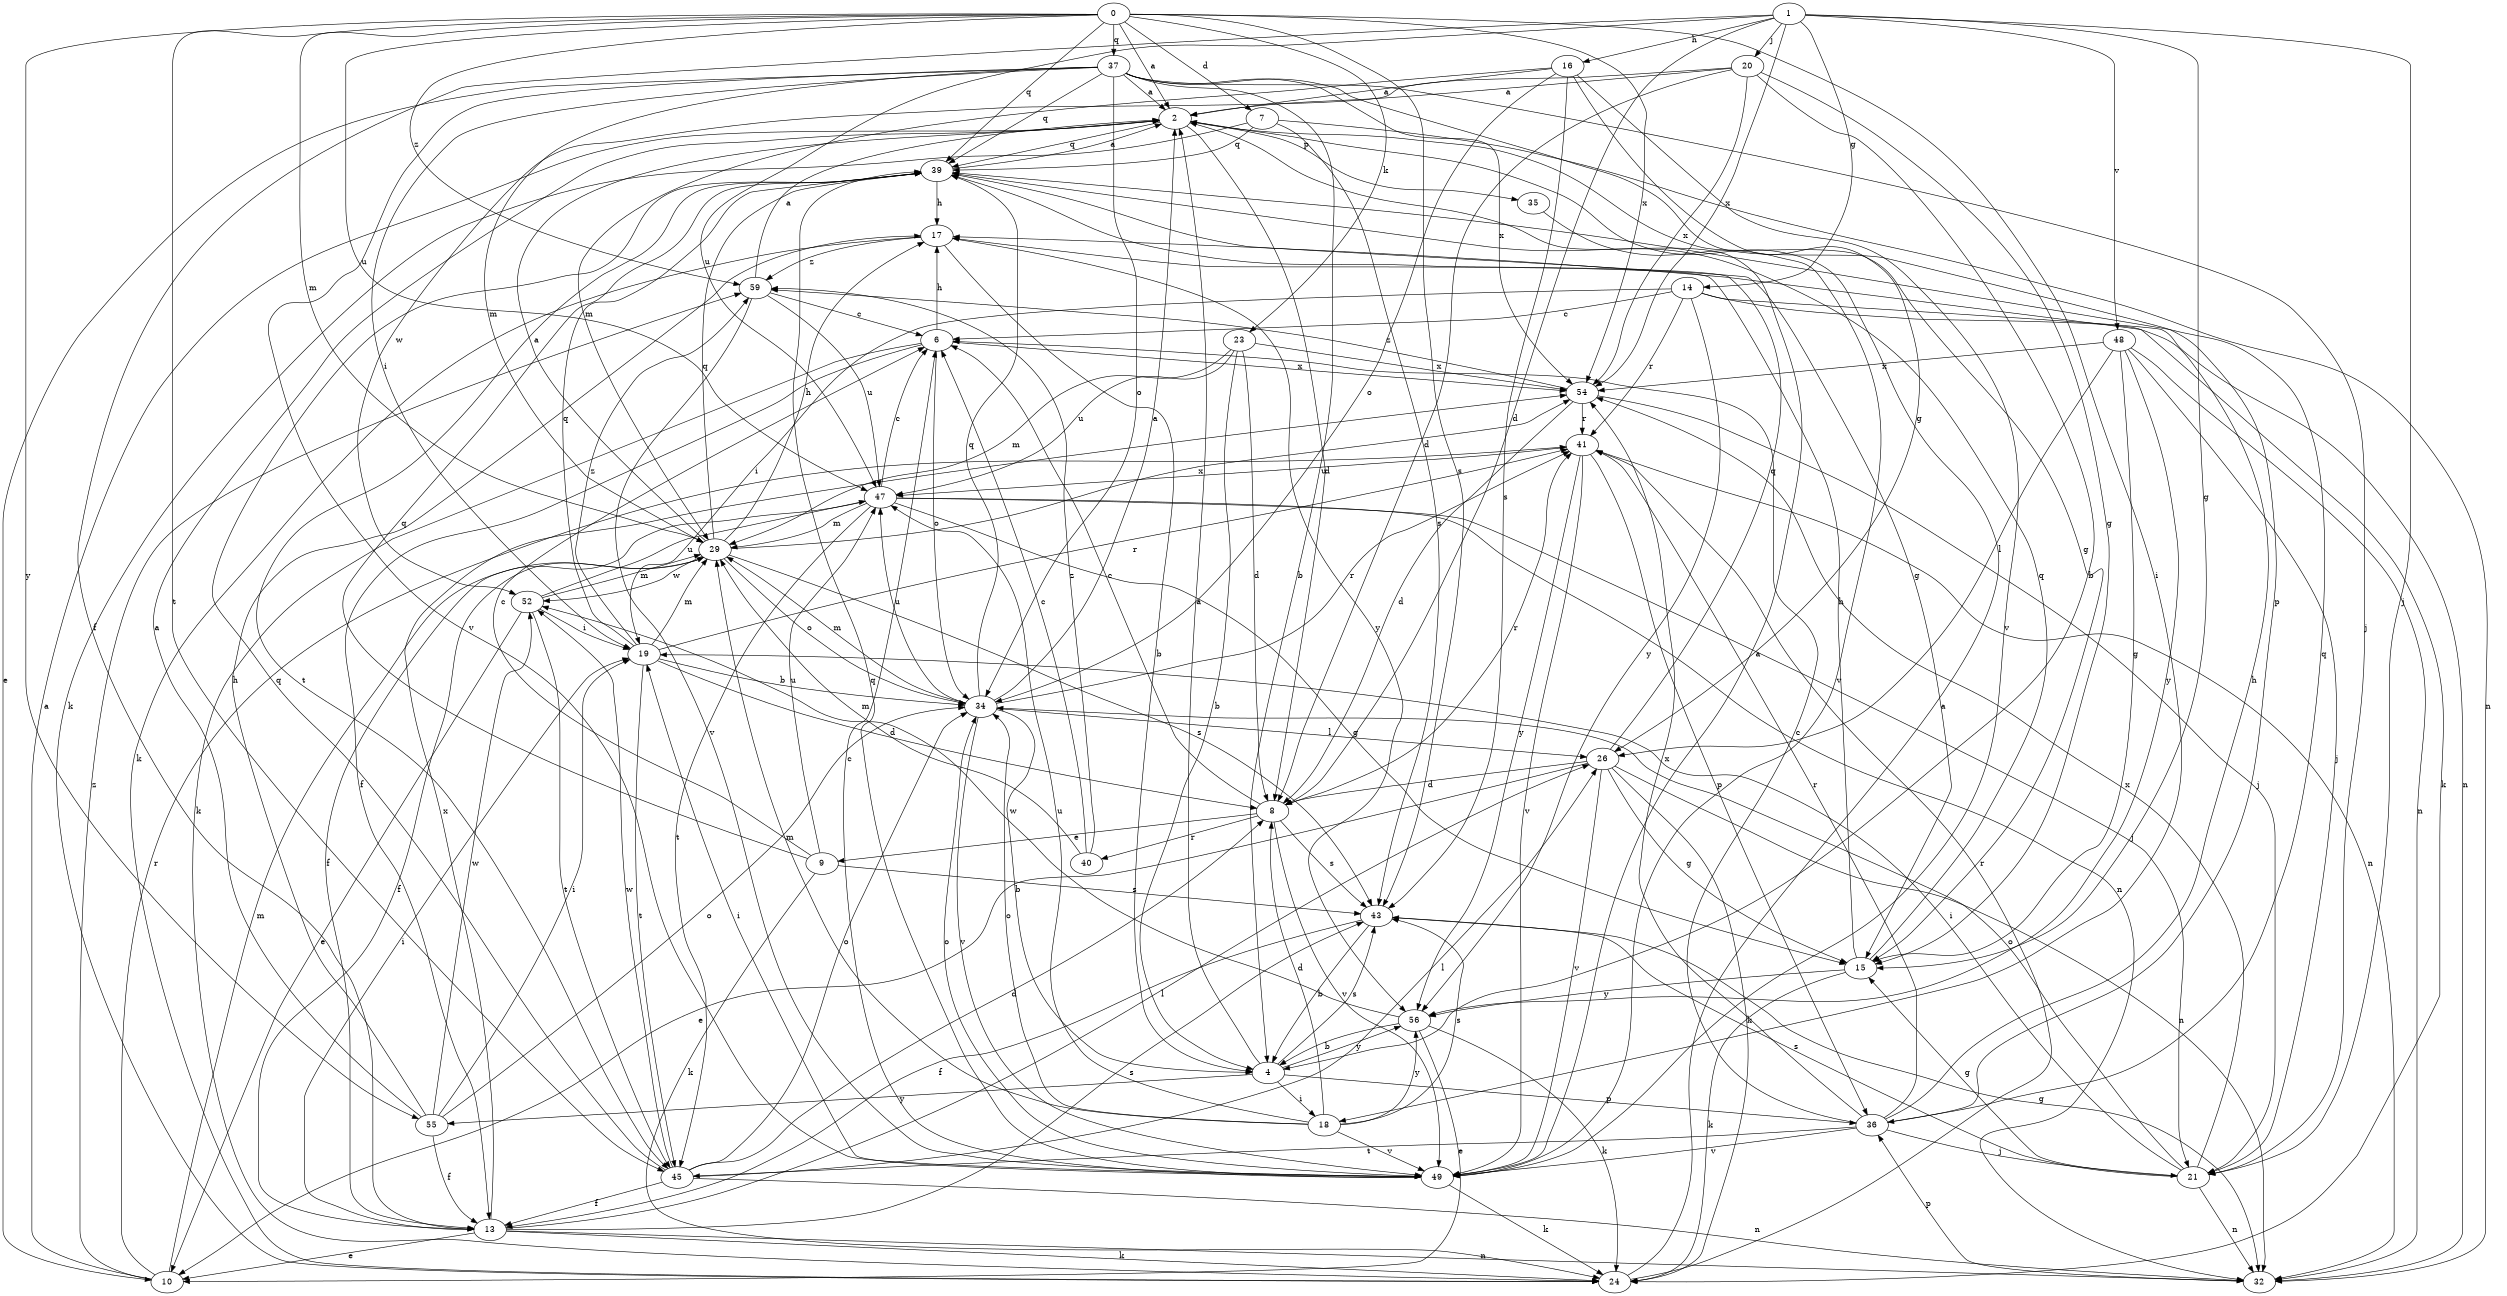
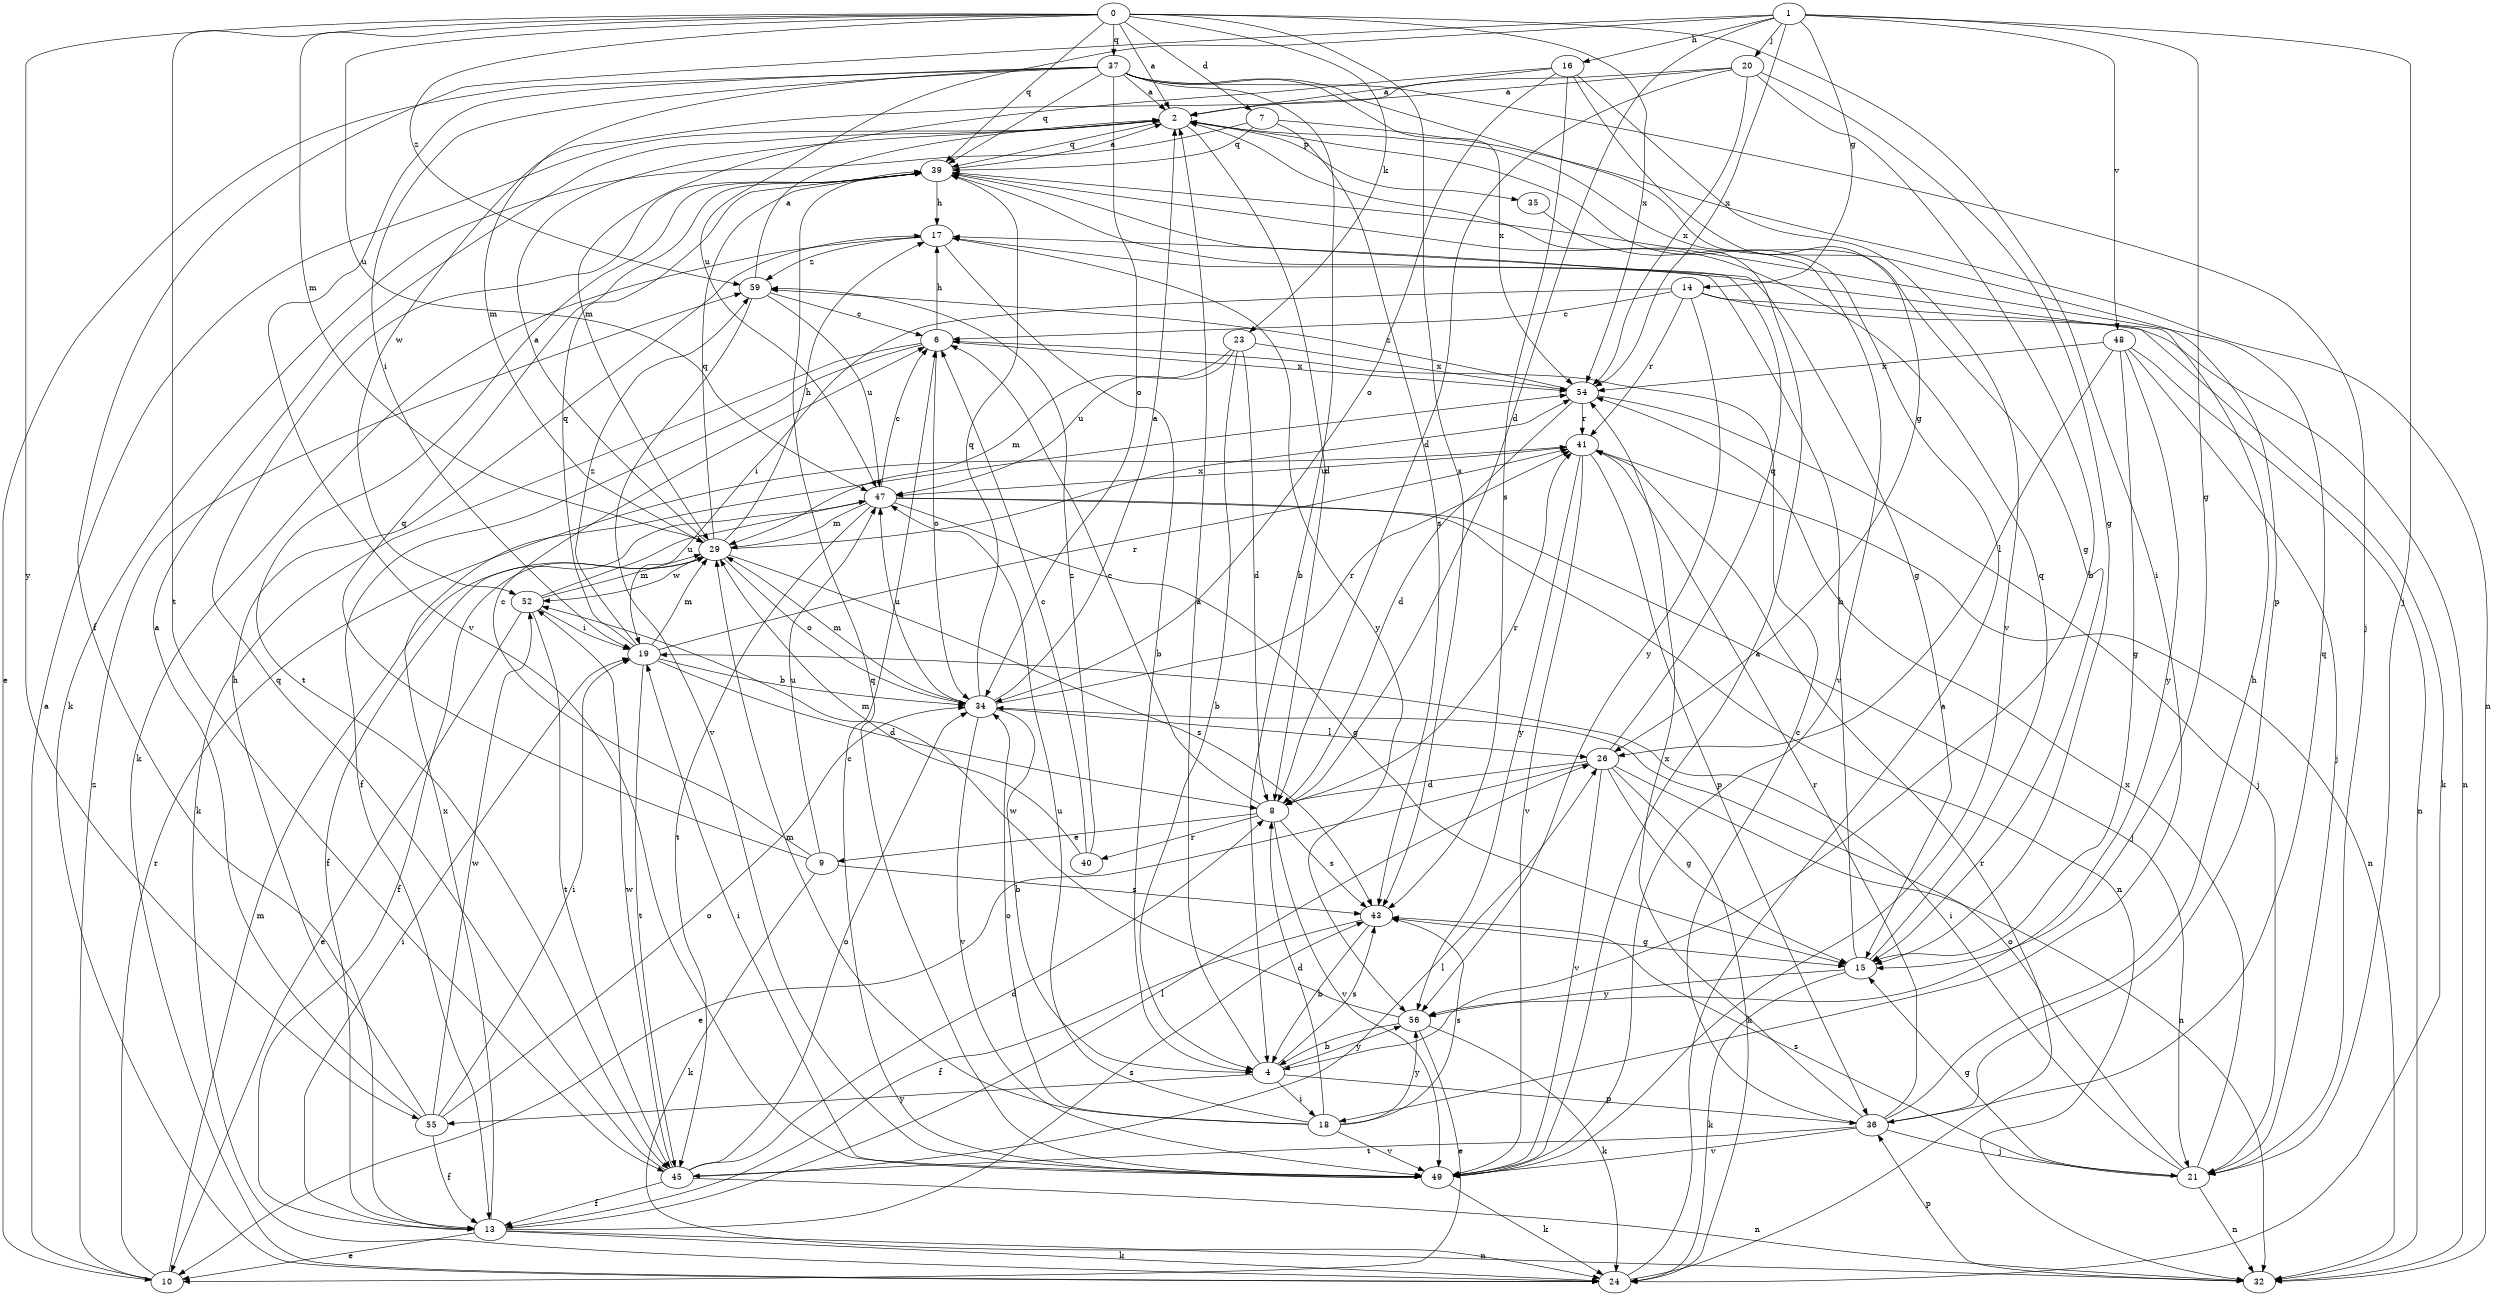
edge "43" -> "32": now "43" -> "15"
edge "49" -> "34": removed, label "o"
